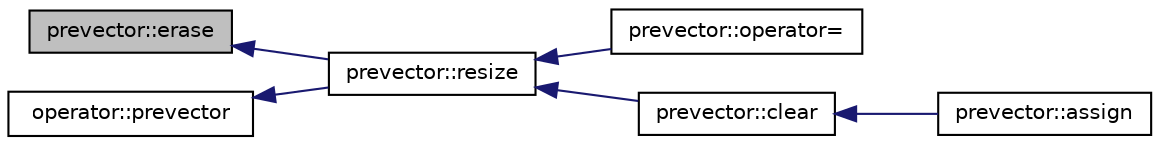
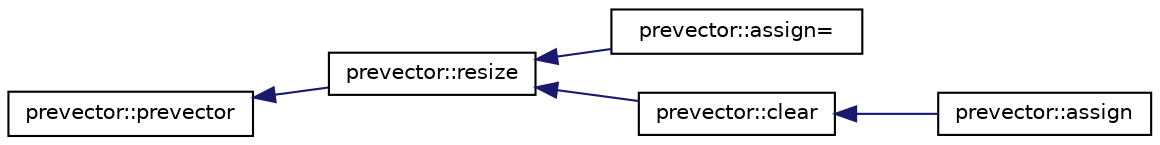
node "prevector::erase": removed
node "prevector::operator=": label "prevector::operator=" -> "prevector::assign="
node "operator::prevector": label "operator::prevector" -> "prevector::prevector"
